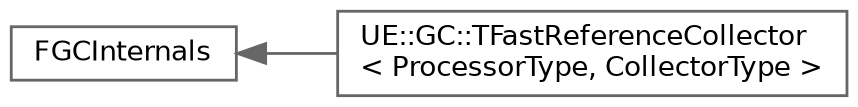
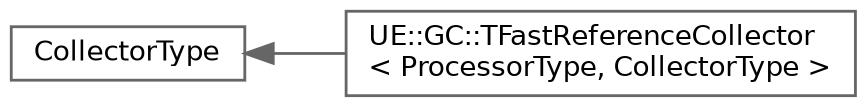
node "FGCInternals": label "FGCInternals" -> "CollectorType"
